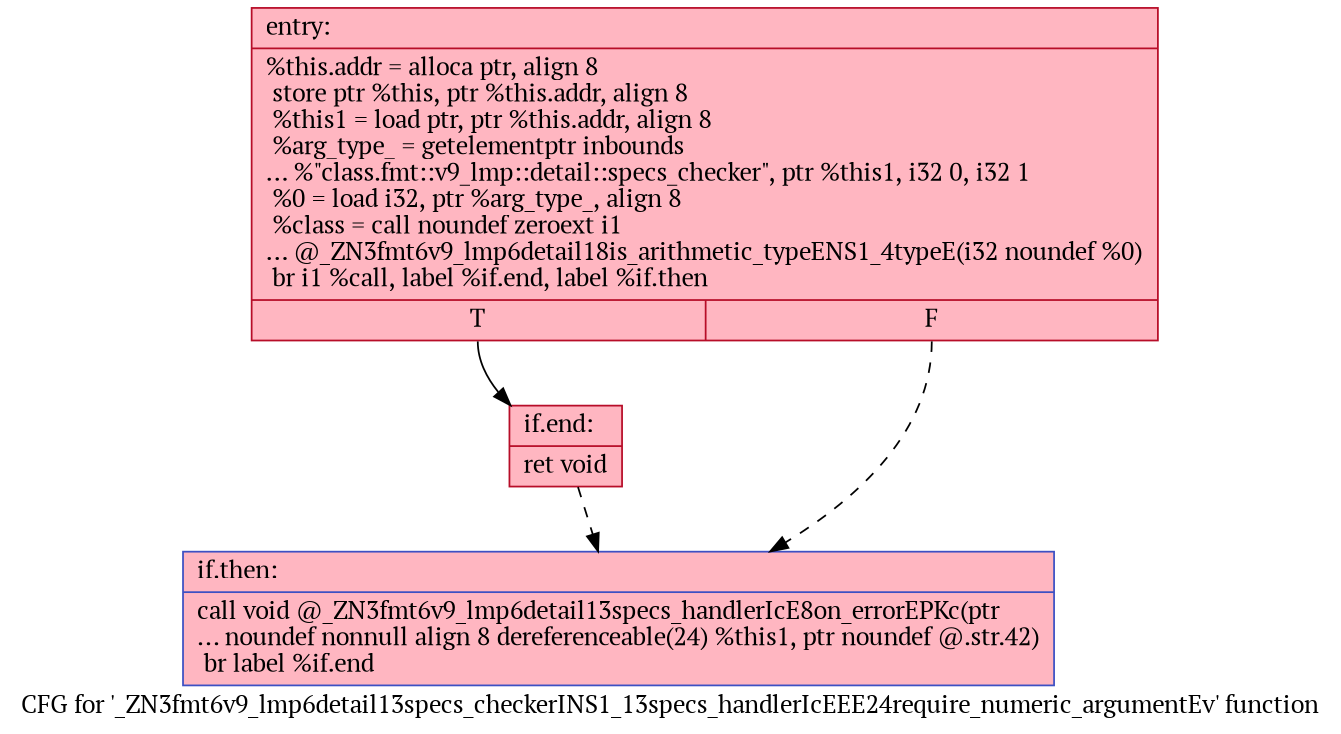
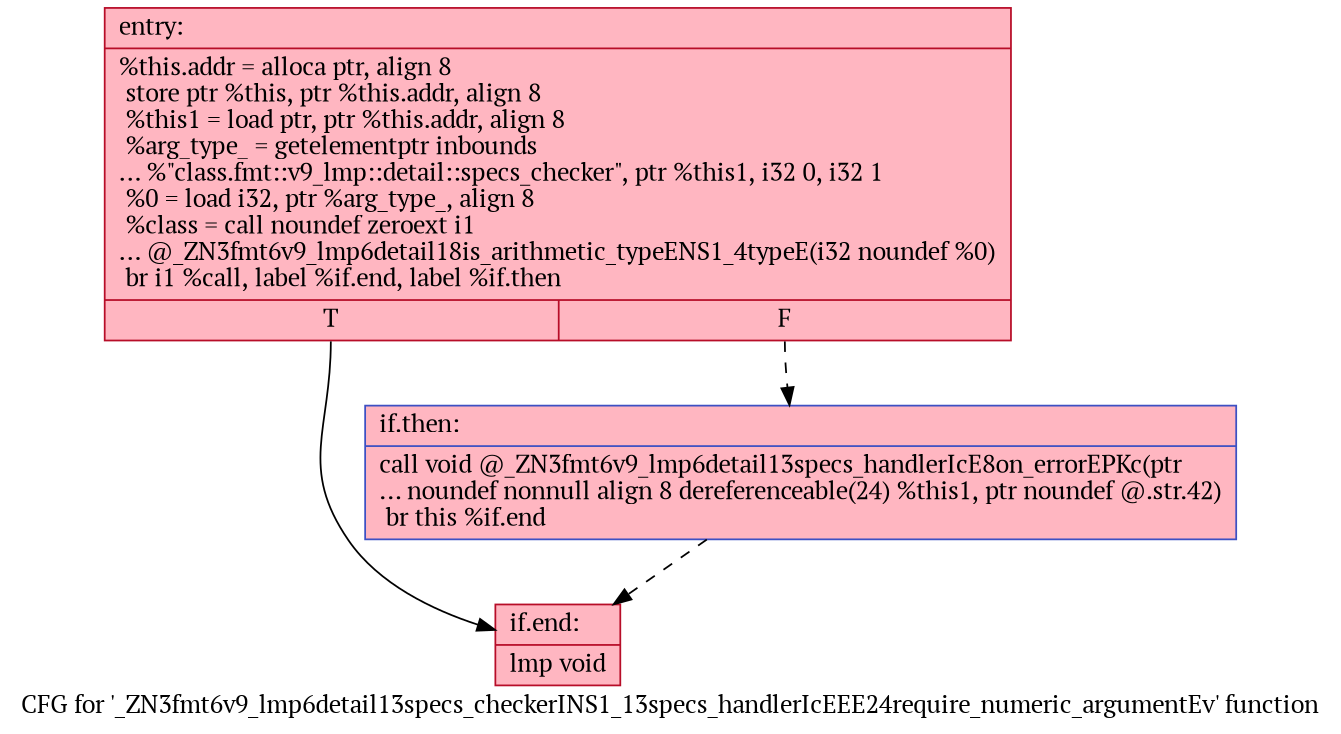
node "if.end:": text "ret void" -> "lmp void"
edge "if.end:" -> "if.then:": reversed
node "if.then:": text "br label %if.end" -> "br this %if.end"
